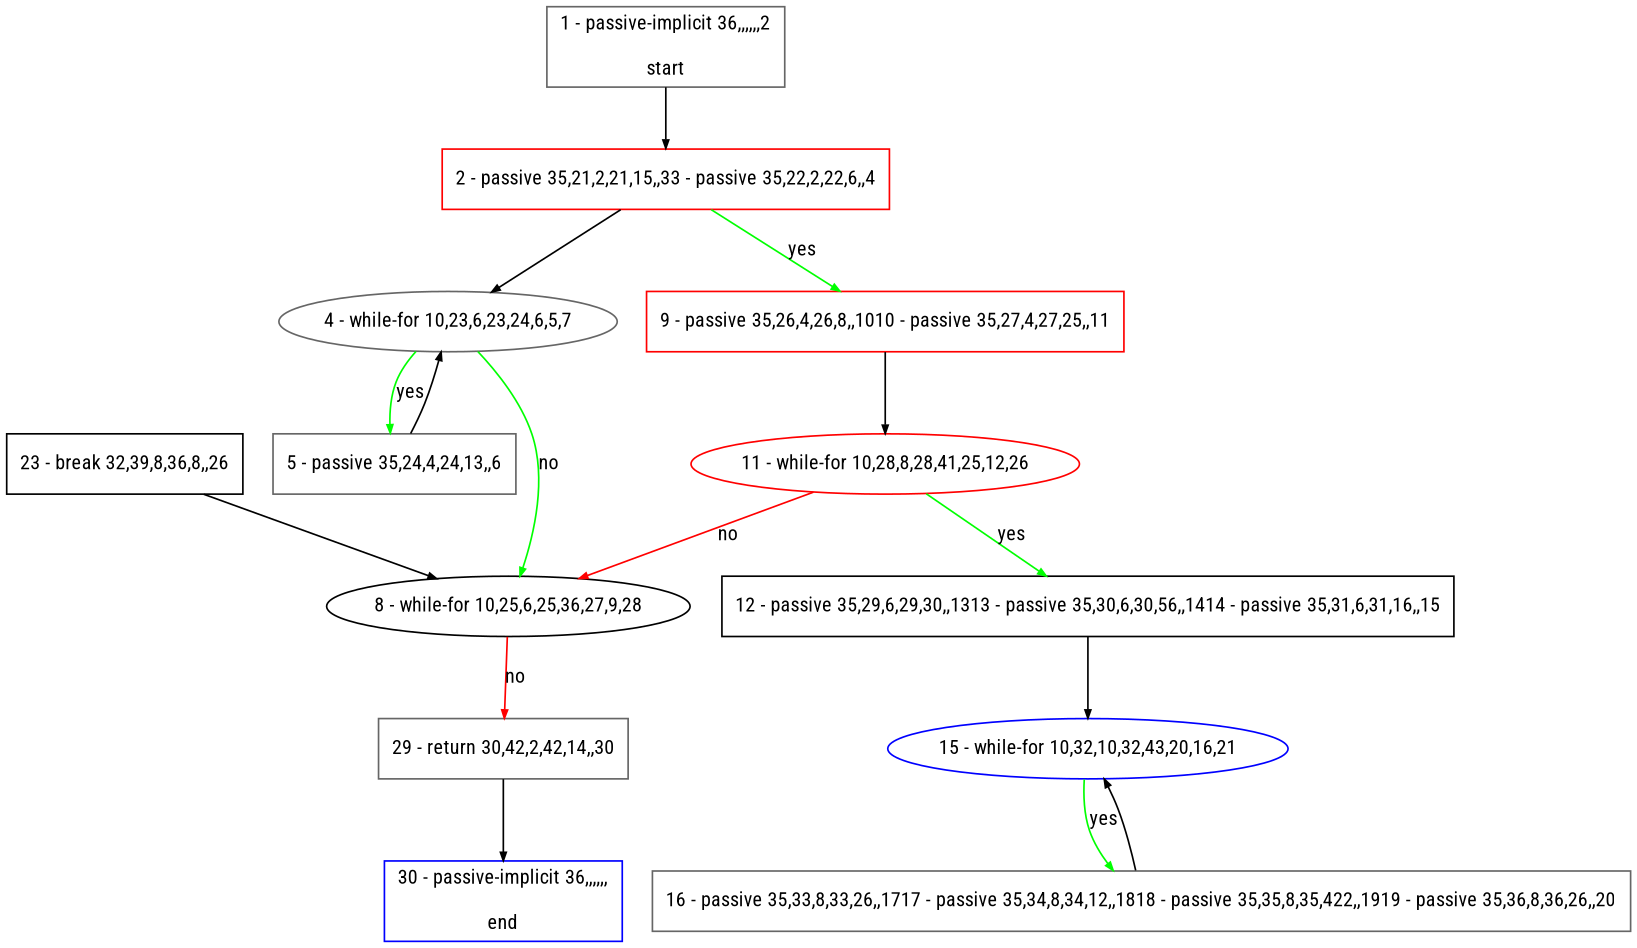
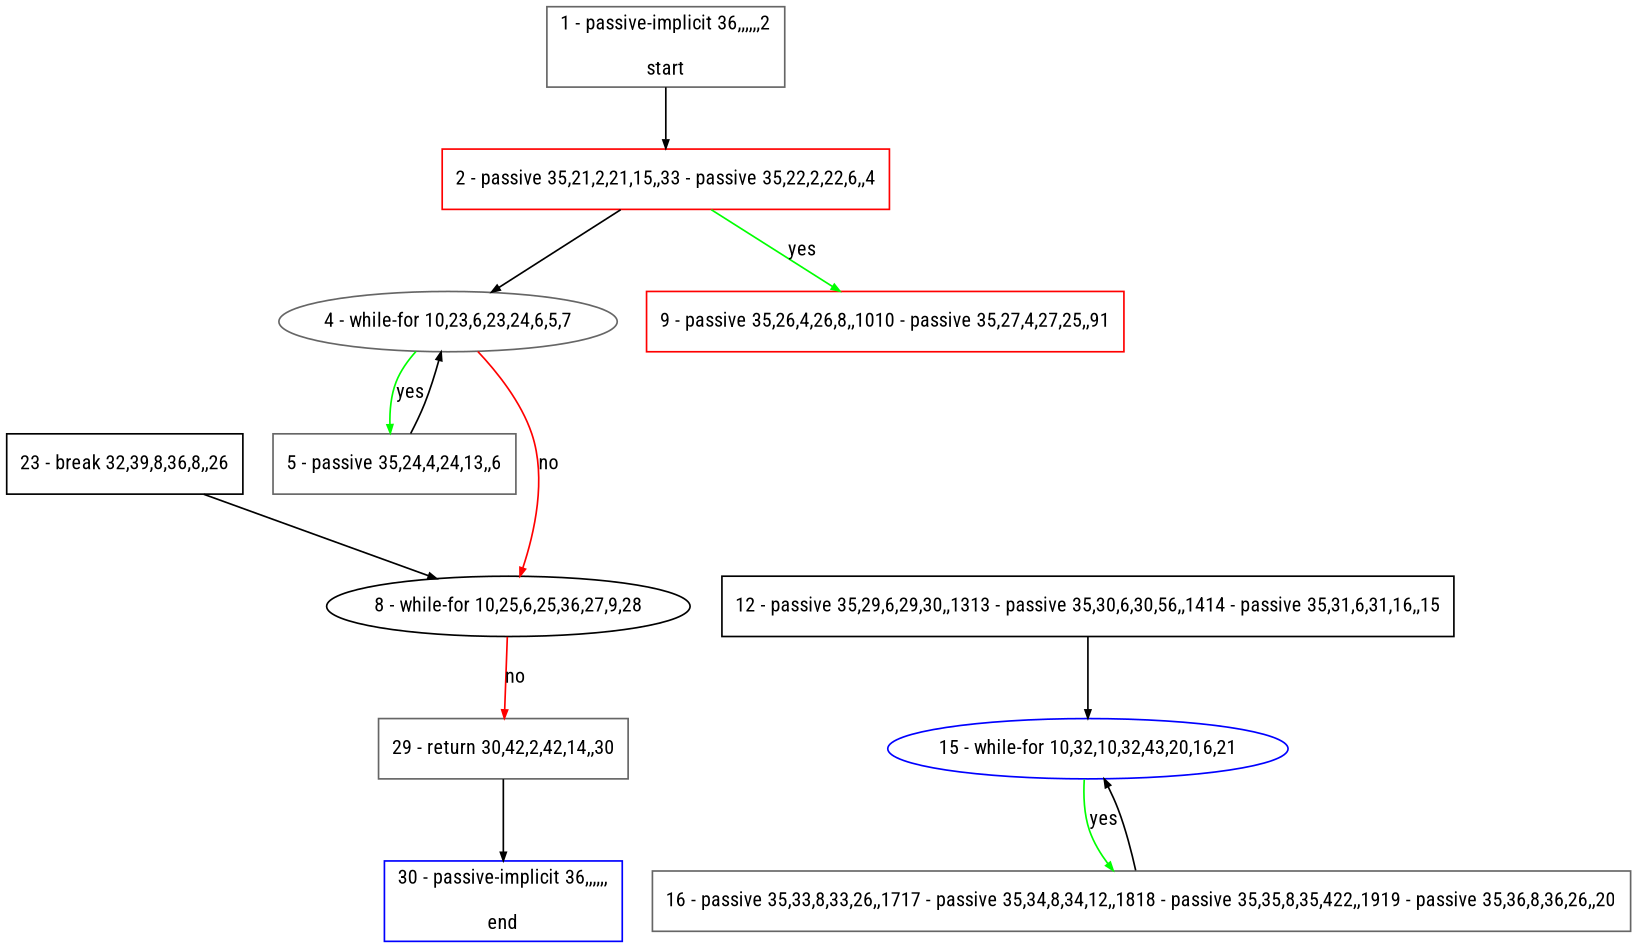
node "9 - passive 35,26,4,26,8,,1010 - passive 35,27,4,27,25,,11": label "9 - passive 35,26,4,26,8,,1010 - passive 35,27,4,27,25,,11" -> "9 - passive 35,26,4,26,8,,1010 - passive 35,27,4,27,25,,91"
edge "4 - while-for 10,23,6,23,24,6,5,7" -> "8 - while-for 10,25,6,25,36,27,9,28": color #00ff00 -> #ff0000
node "11 - while-for 10,28,8,28,41,25,12,26": removed
